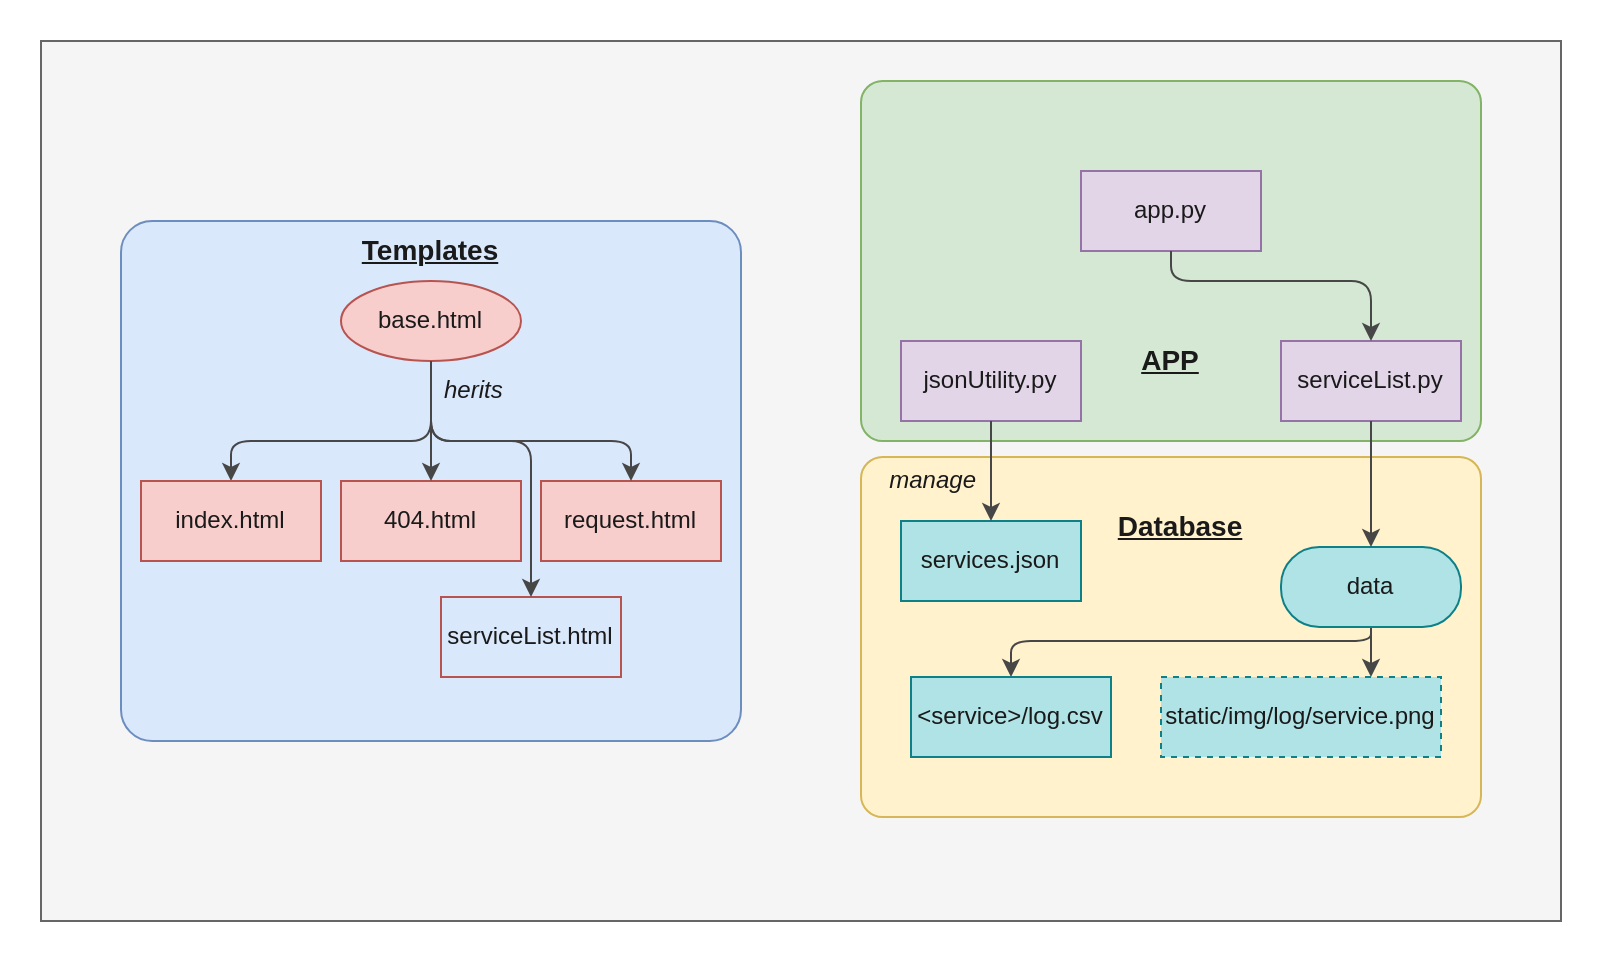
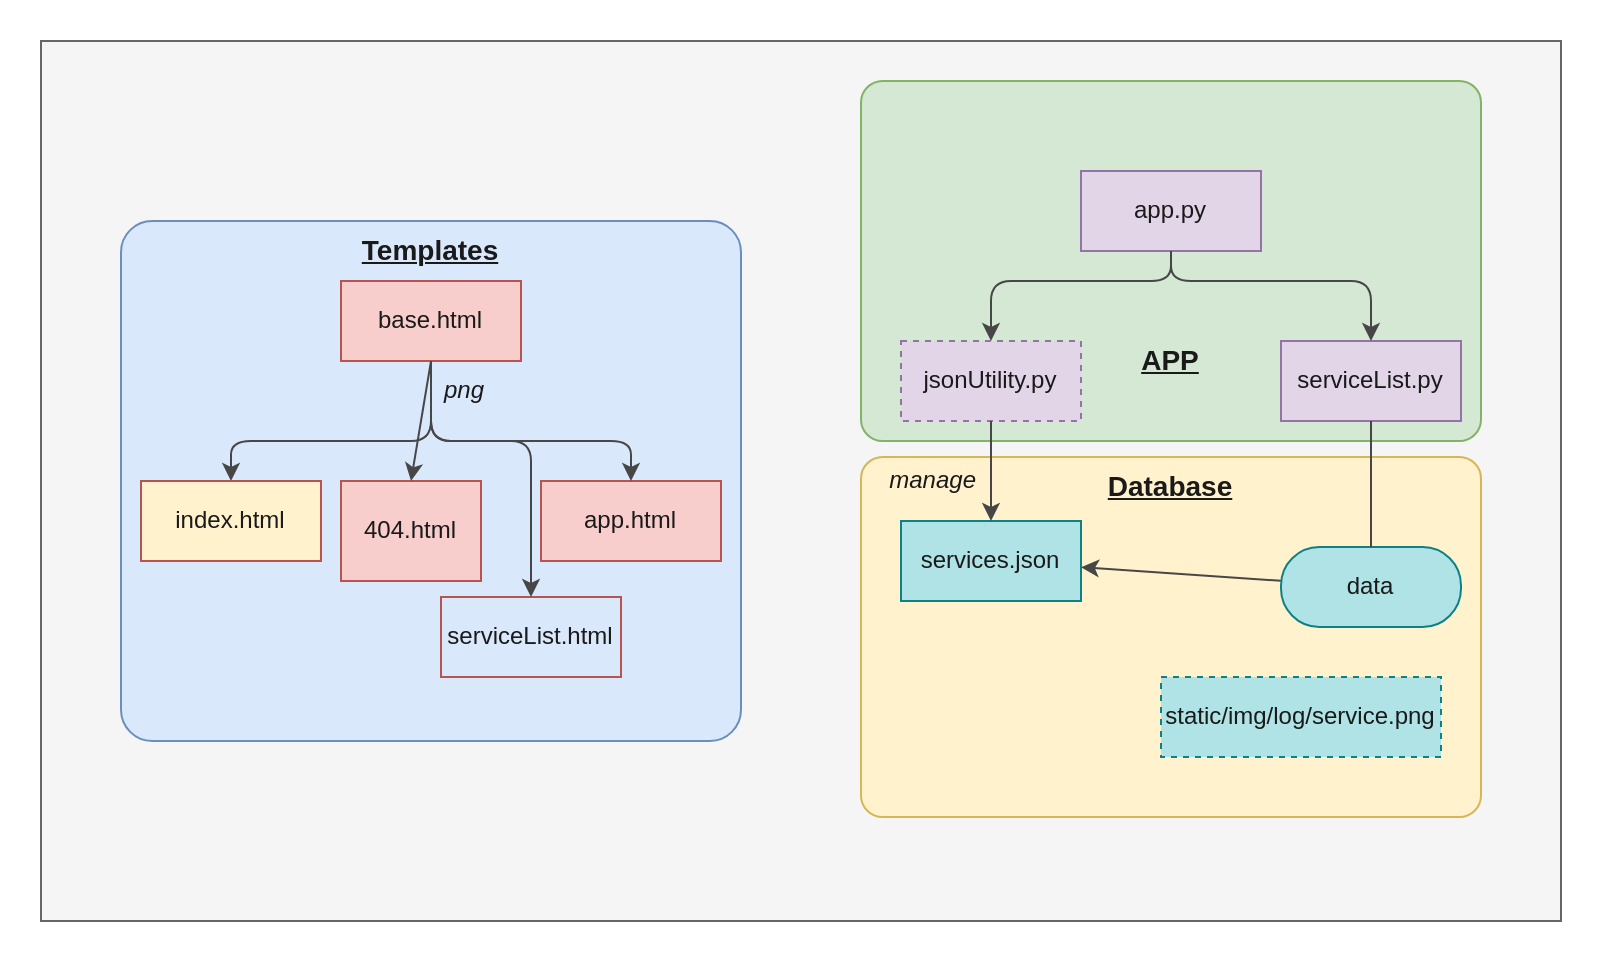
edge "app.py" -> "jsonUtility.py": added
node "base.html": shape ellipse -> rectangle
node "jsonUtility.py": style solid -> dashed
node "herits": label "herits" -> "png"
node "index.html": fillcolor #f8cecc -> #fff2cc
node "404.html": size 180x80 -> 140x100
node "request.html": label "request.html" -> "app.html"
node "Database": moved (1181, 527) -> (1171, 487)
edge "serviceList.py" -> "data": arrowhead classic -> none
edge "data" -> "<service>/log.csv": removed
edge "data" -> "static/img/log/service.png": now "data" -> "services.json"
node "<service>/log.csv": removed
